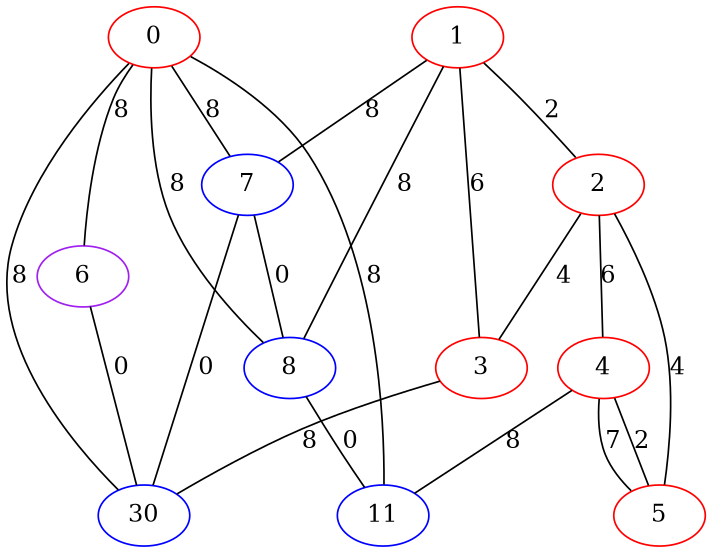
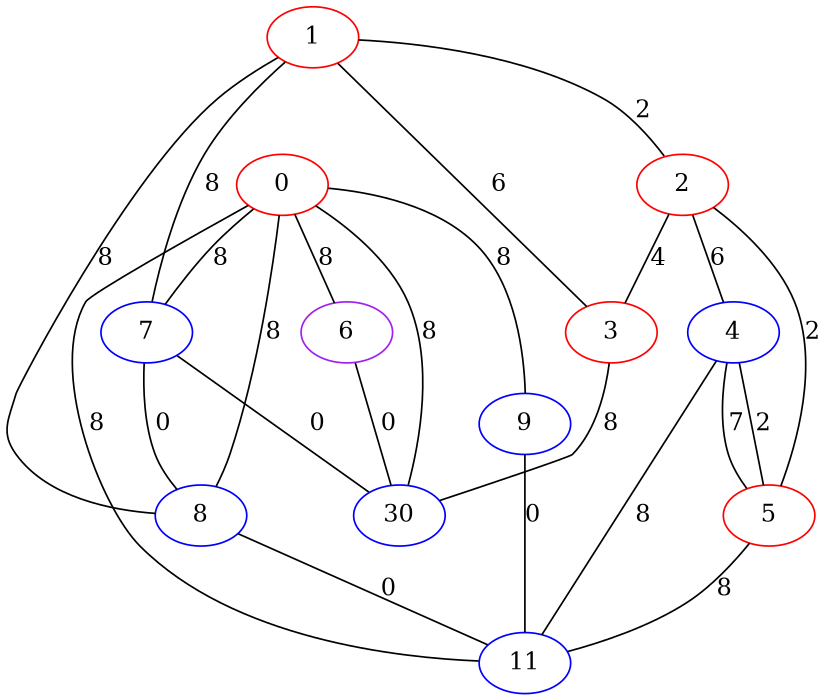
node "4": color red -> blue
edge "2" -- "5": label "4" -> "2"
node "9": added
edge "5" -- "11": added, label "8"
